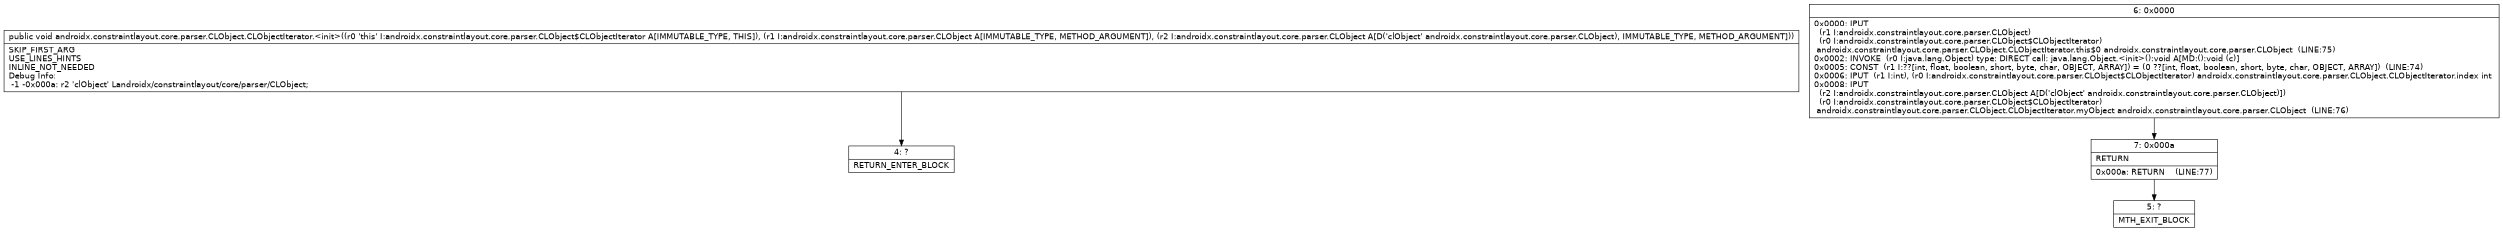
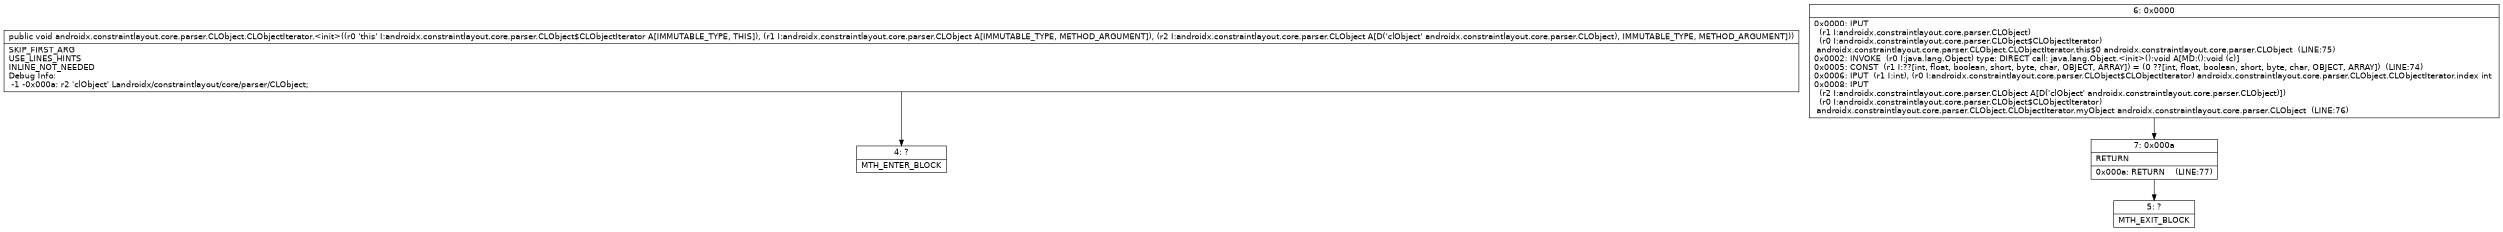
node "4: ?": text "RETURN_ENTER_BLOCK" -> "MTH_ENTER_BLOCK"
